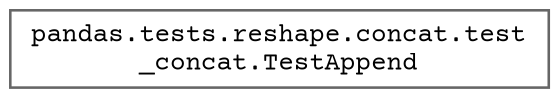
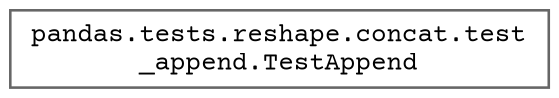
node "pandas.tests.reshape.concat.test _concat.TestAppend": label "pandas.tests.reshape.concat.test _concat.TestAppend" -> "pandas.tests.reshape.concat.test _append.TestAppend"
